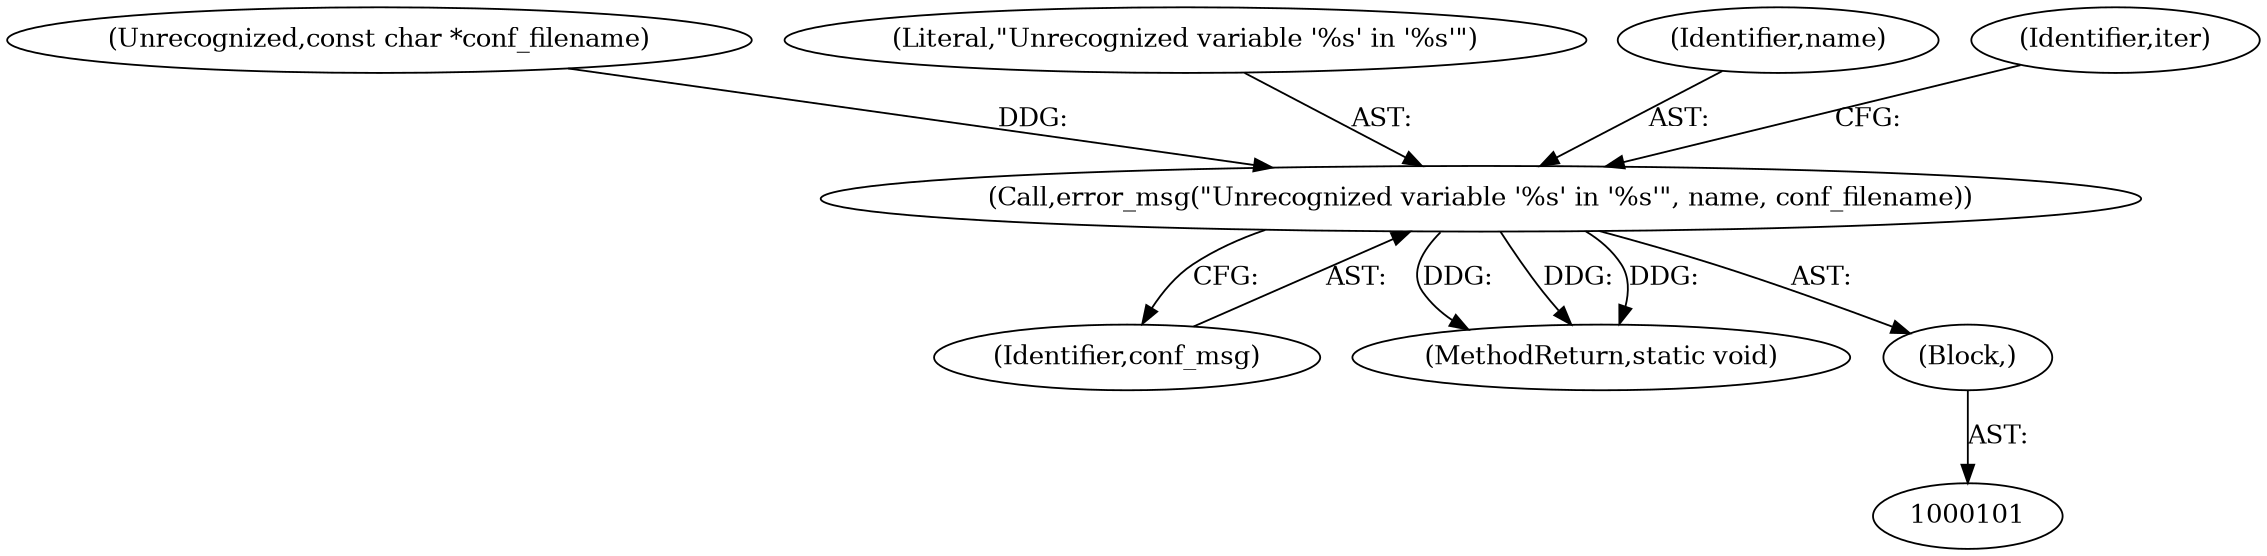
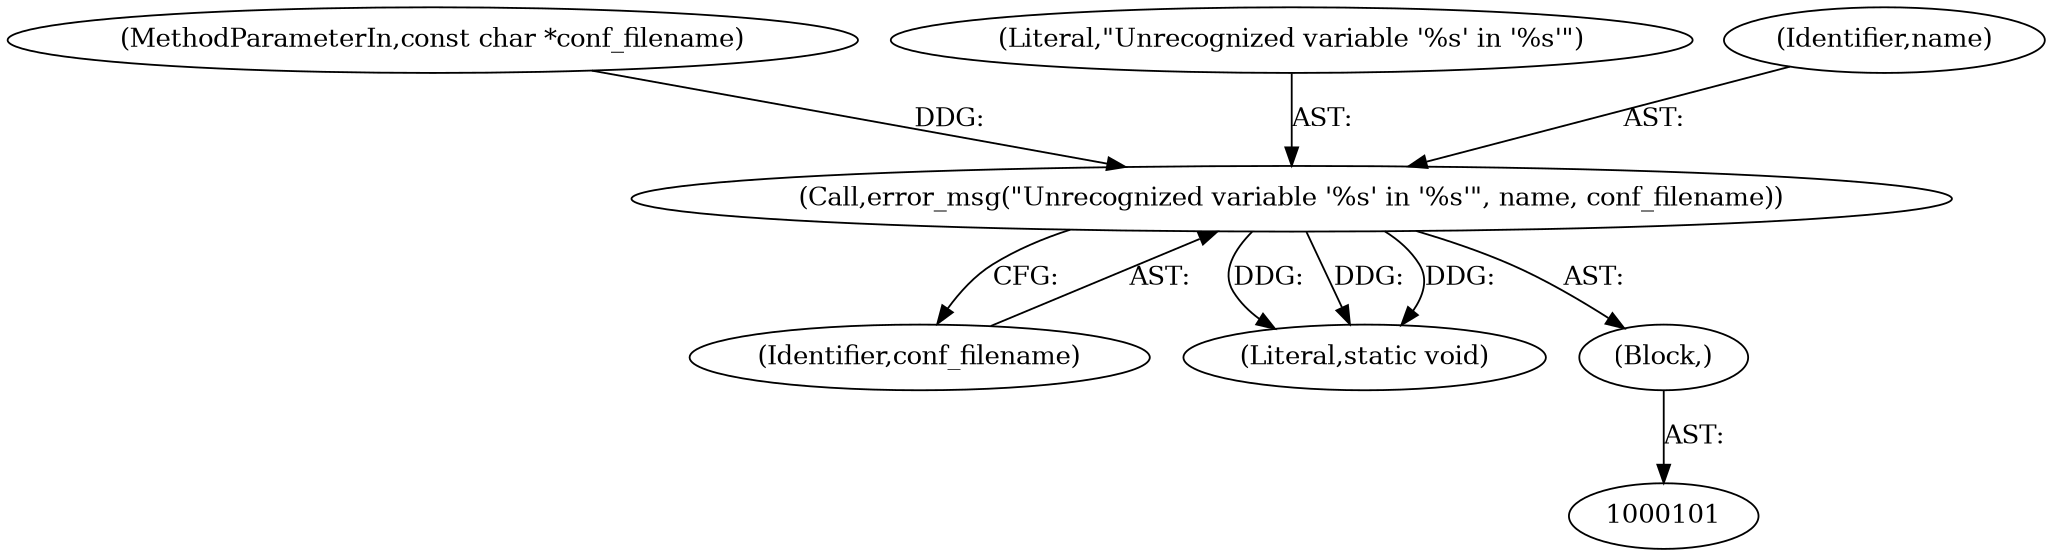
node "(Unrecognized,const char *conf_filename)": label "(Unrecognized,const char *conf_filename)" -> "(MethodParameterIn,const char *conf_filename)"
node "(Identifier,iter)": removed
node "(Identifier,conf_msg)": label "(Identifier,conf_msg)" -> "(Identifier,conf_filename)"
node "(MethodReturn,static void)": label "(MethodReturn,static void)" -> "(Literal,static void)"
